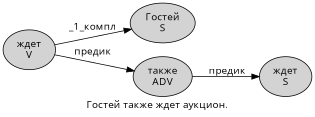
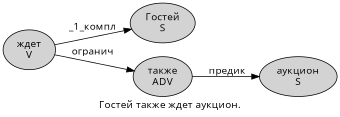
edge "ждет V" -> "также ADV": label "предик" -> "огранич"
node "ждет S": label "ждет S" -> "аукцион S"
